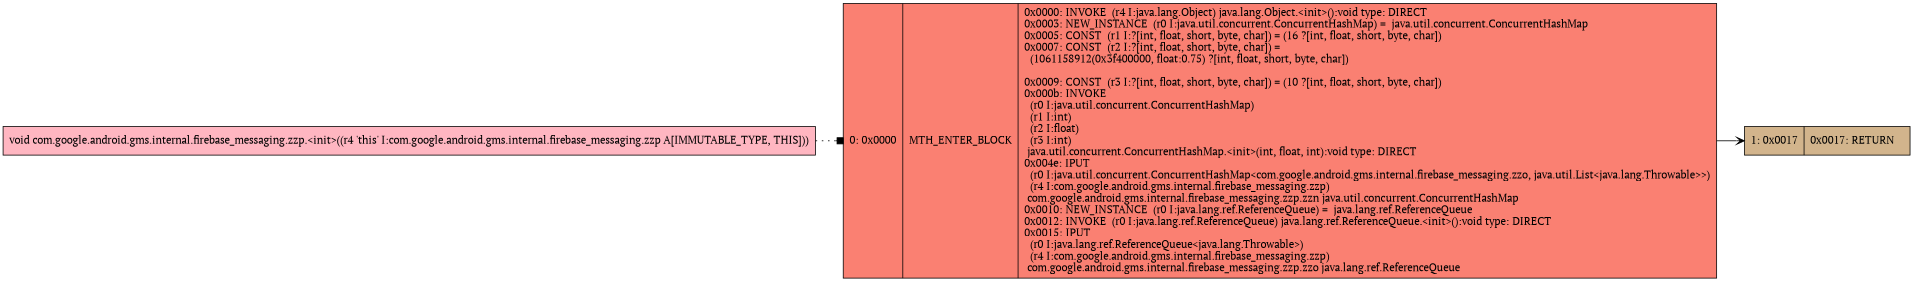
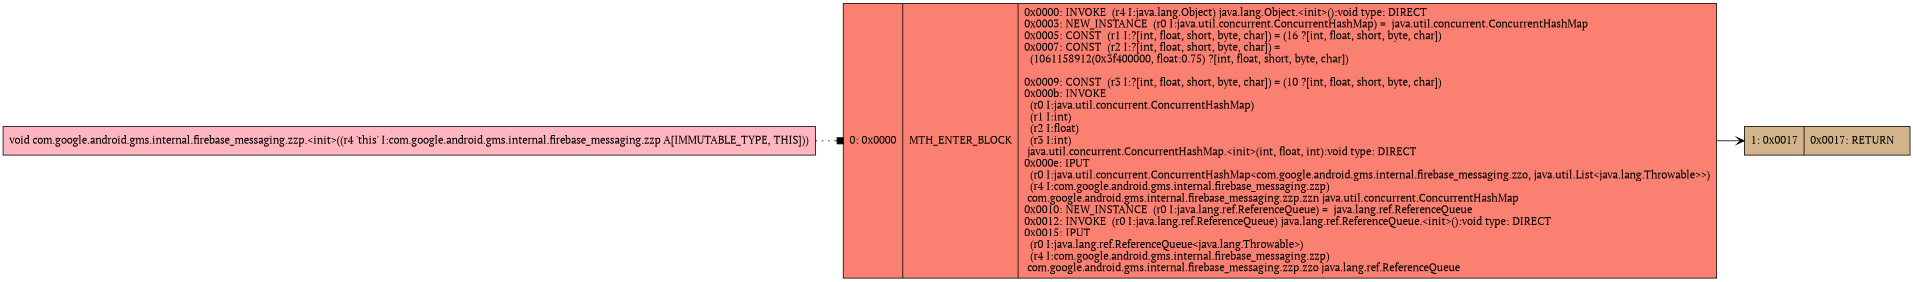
node "0: 0x0000": text "0x004e: IPUT" -> "0x000e: IPUT"
